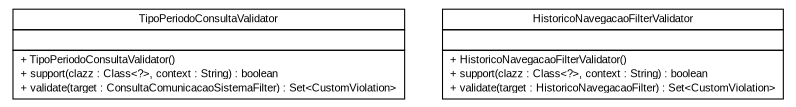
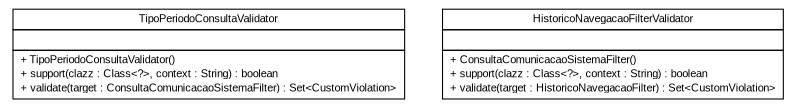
node "HistoricoNavegacaoFilterValidator": text "+ HistoricoNavegacaoFilterValidator()" -> "+ ConsultaComunicacaoSistemaFilter()"
